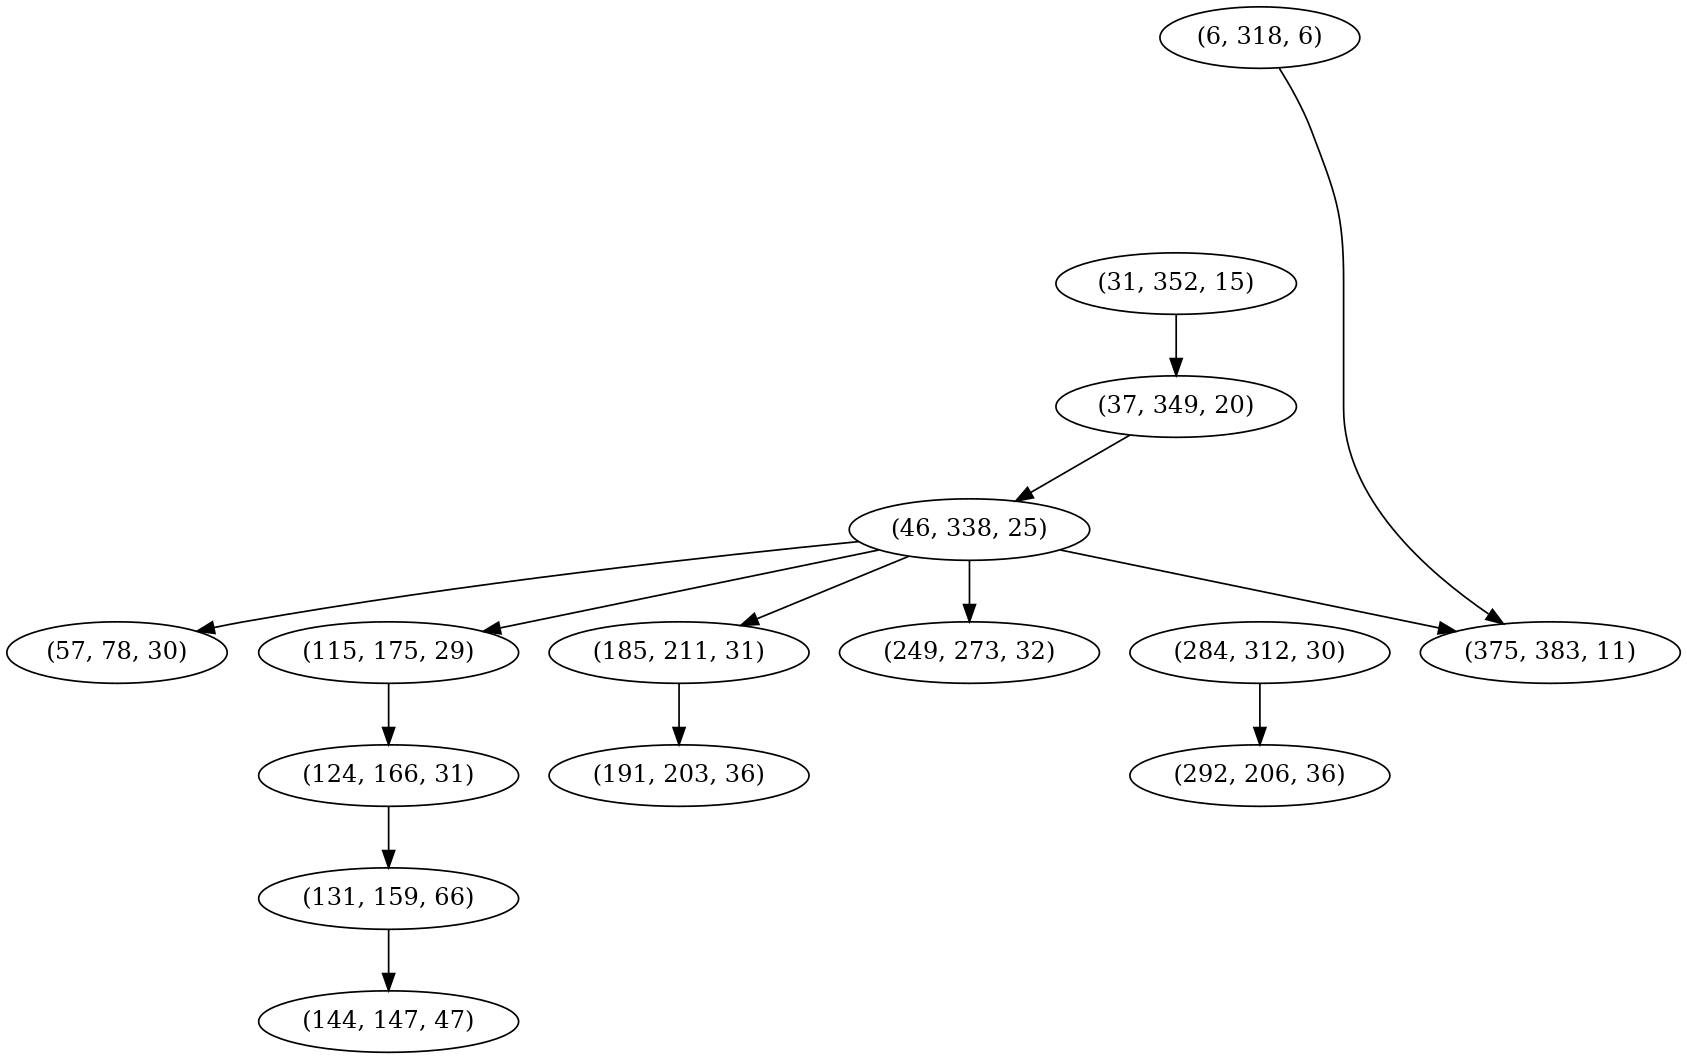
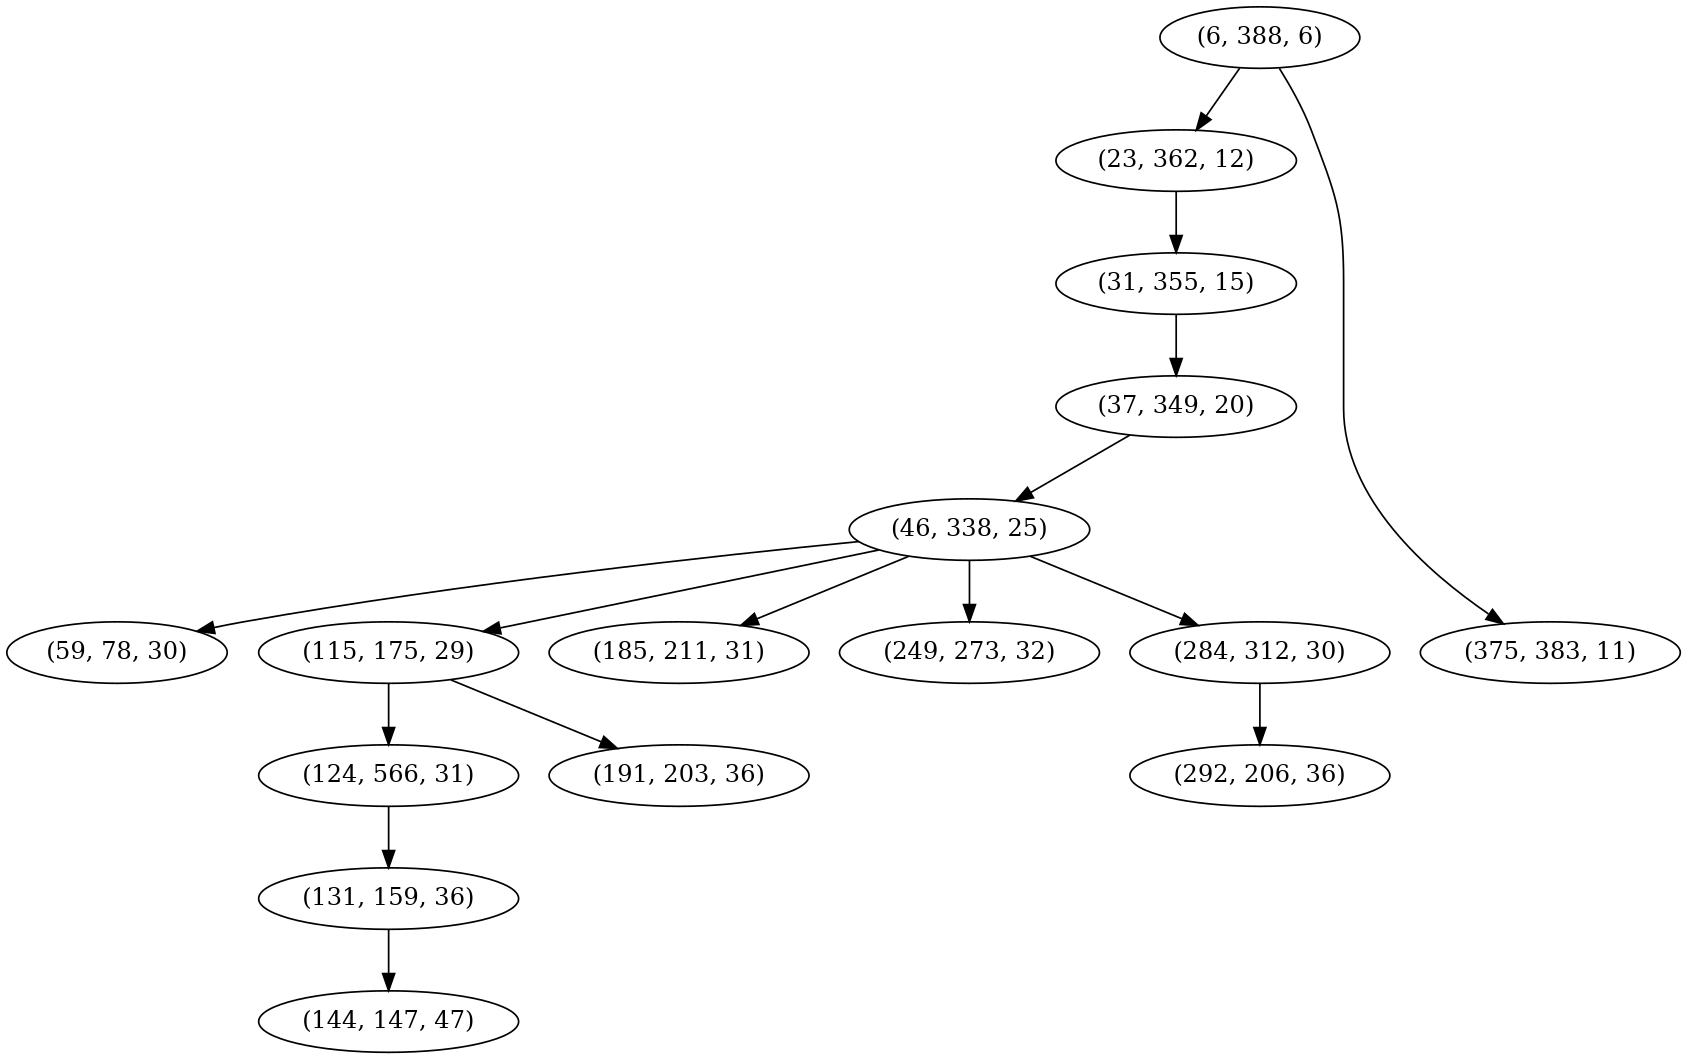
node "(6, 318, 6)": label "(6, 318, 6)" -> "(6, 388, 6)"
node "(23, 362, 12)": added
node "(31, 352, 15)": label "(31, 352, 15)" -> "(31, 355, 15)"
edge "(46, 338, 25)" -> "(375, 383, 11)": now "(46, 338, 25)" -> "(284, 312, 30)"
node "(57, 78, 30)": label "(57, 78, 30)" -> "(59, 78, 30)"
edge "(185, 211, 31)" -> "(191, 203, 36)": now "(115, 175, 29)" -> "(191, 203, 36)"
node "(124, 166, 31)": label "(124, 166, 31)" -> "(124, 566, 31)"
node "(131, 159, 66)": label "(131, 159, 66)" -> "(131, 159, 36)"
